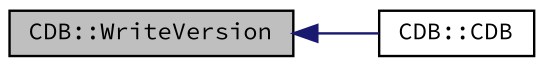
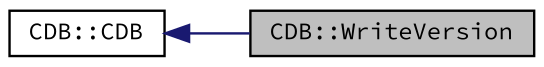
edge "CDB::CDB" -> "CDB::WriteVersion": reversed
